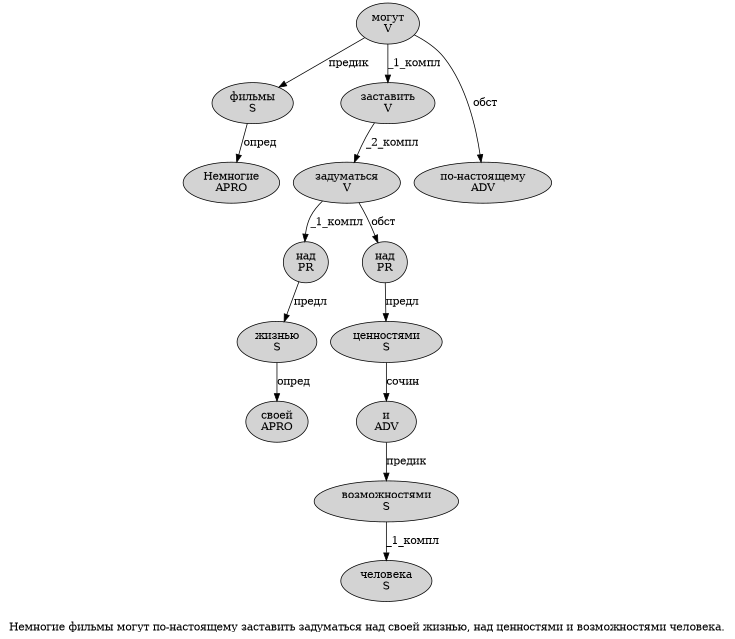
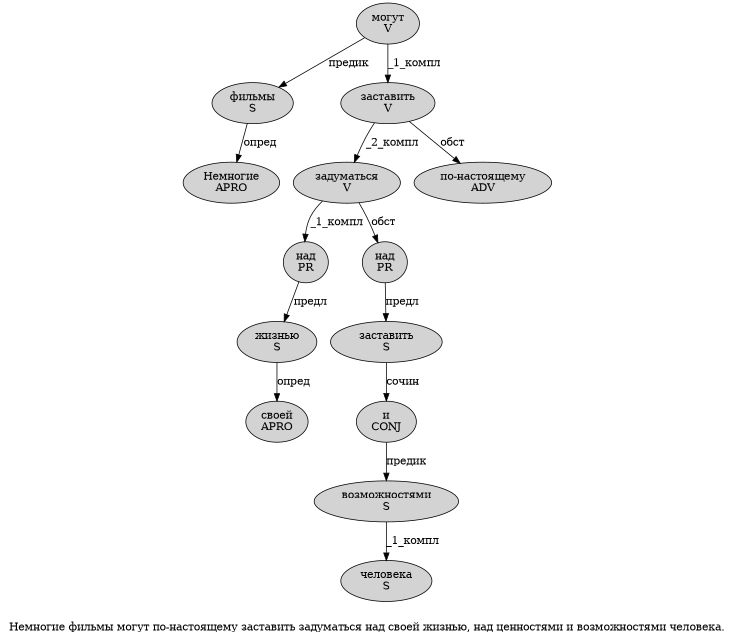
edge "могут V" -> "по-настоящему ADV": now "заставить V" -> "по-настоящему ADV"
node "ценностями S": label "ценностями S" -> "заставить S"
node "и ADV": label "и ADV" -> "и CONJ"
